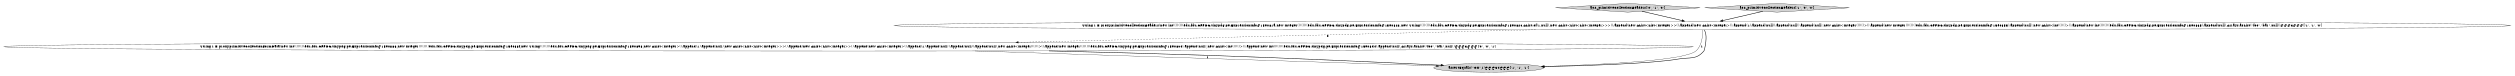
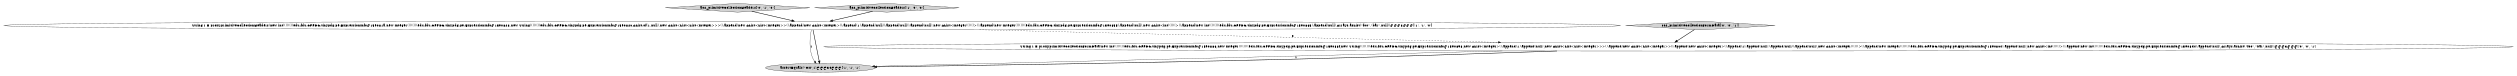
node "c02_primitiveCollectionFormData['0', '0', '1']": added
